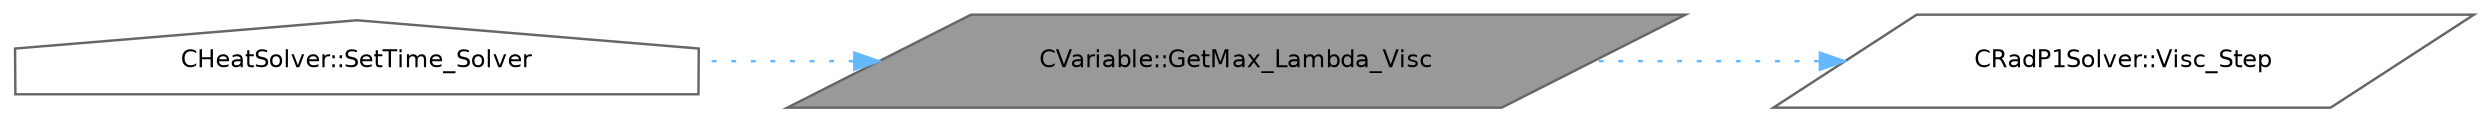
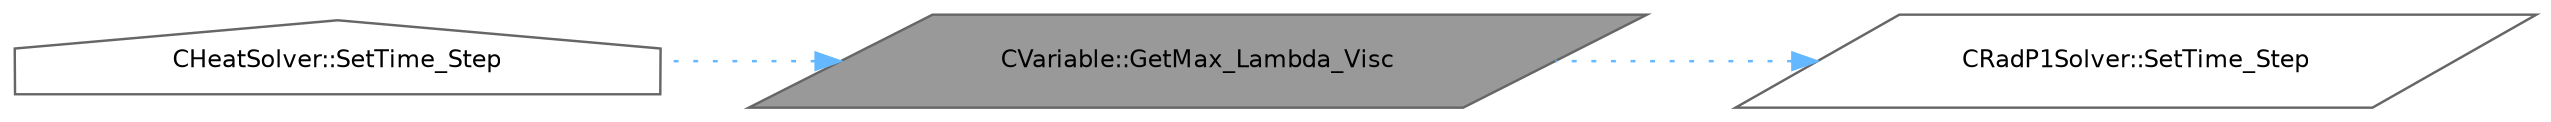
node "CHeatSolver::SetTime_Solver": label "CHeatSolver::SetTime_Solver" -> "CHeatSolver::SetTime_Step"
node "CRadP1Solver::Visc_Step": label "CRadP1Solver::Visc_Step" -> "CRadP1Solver::SetTime_Step"
